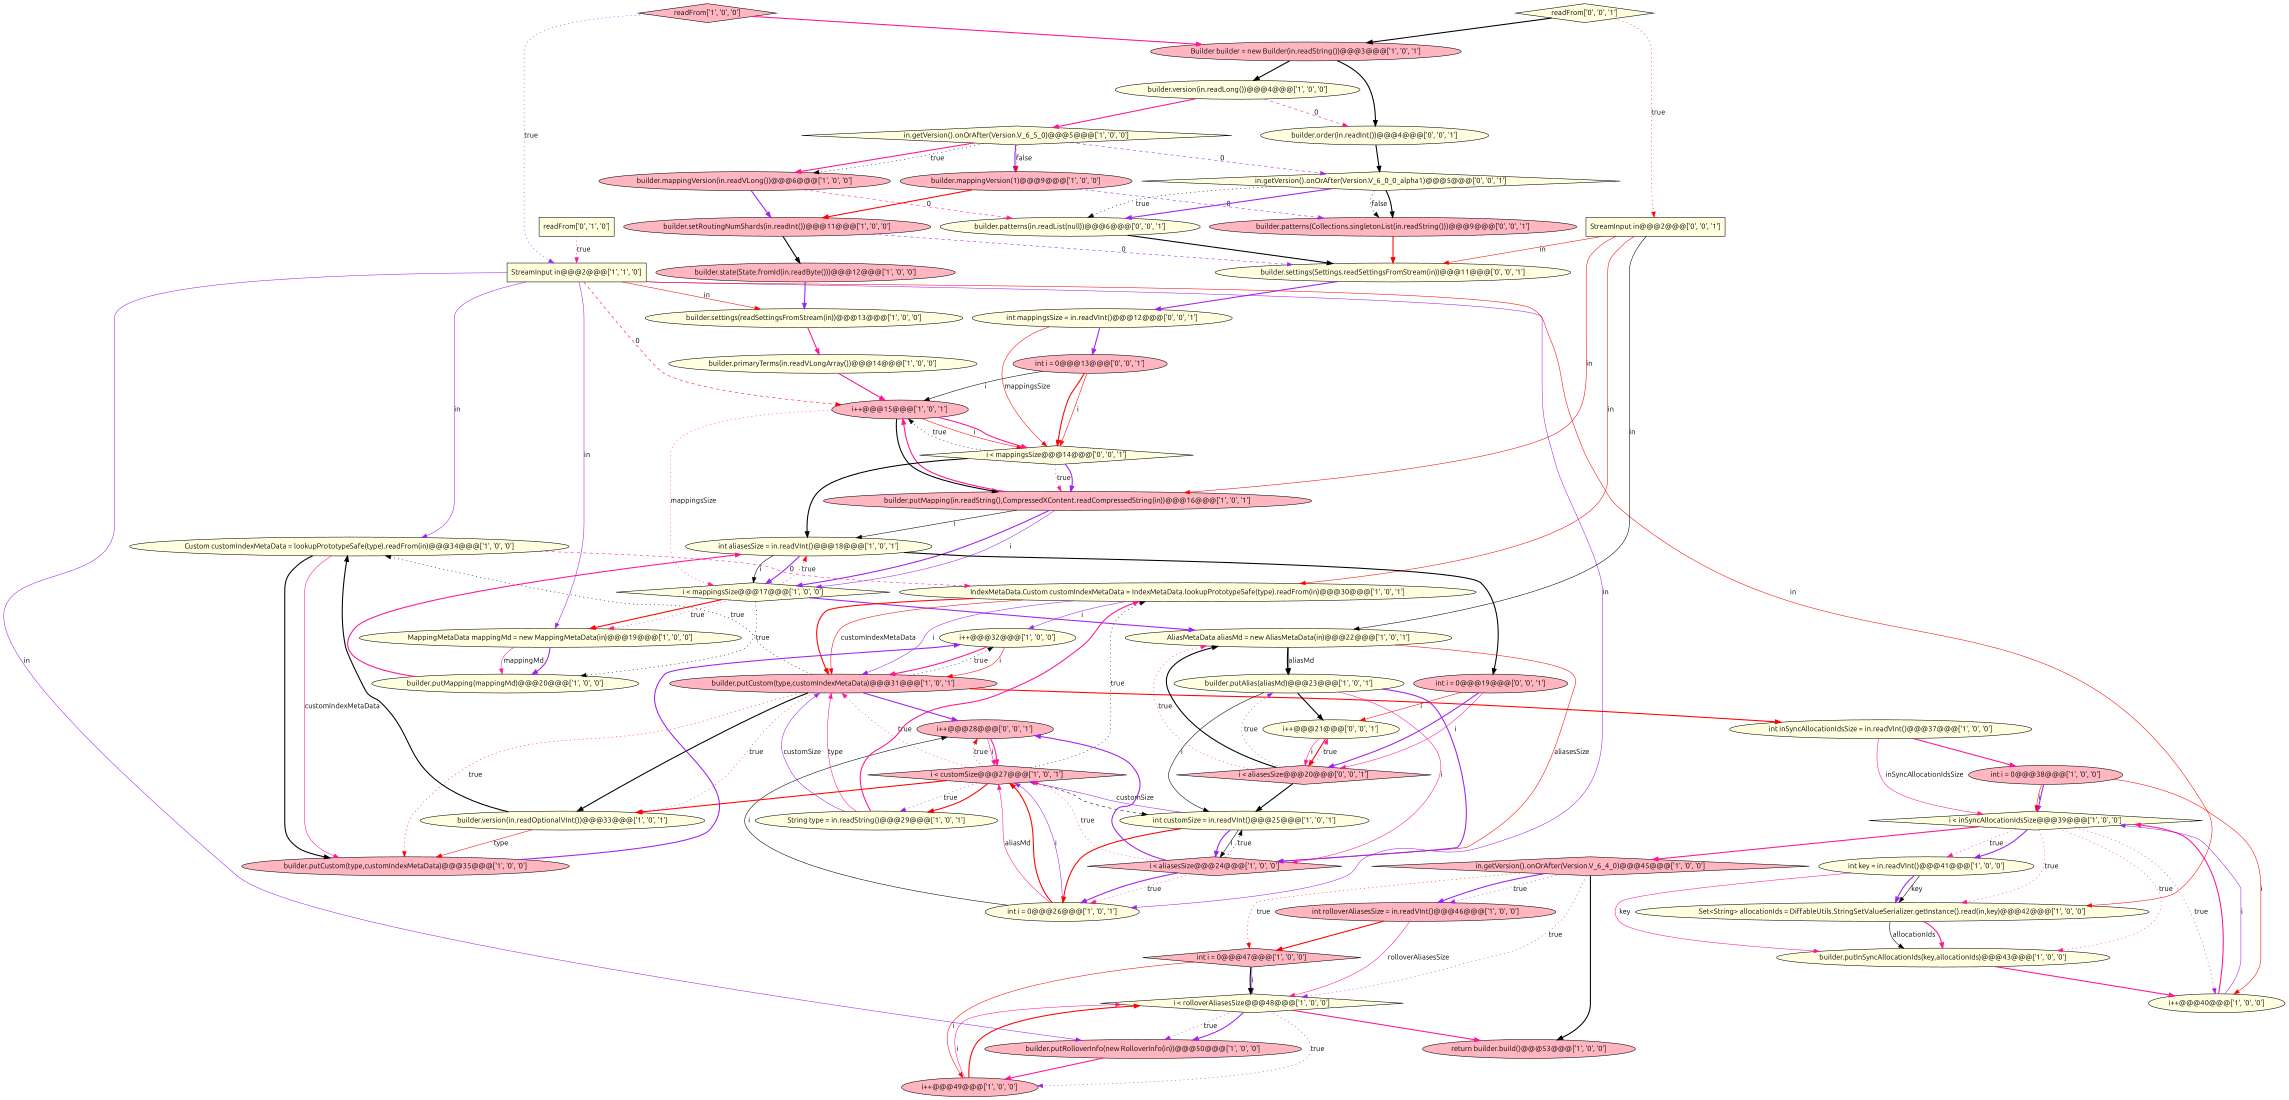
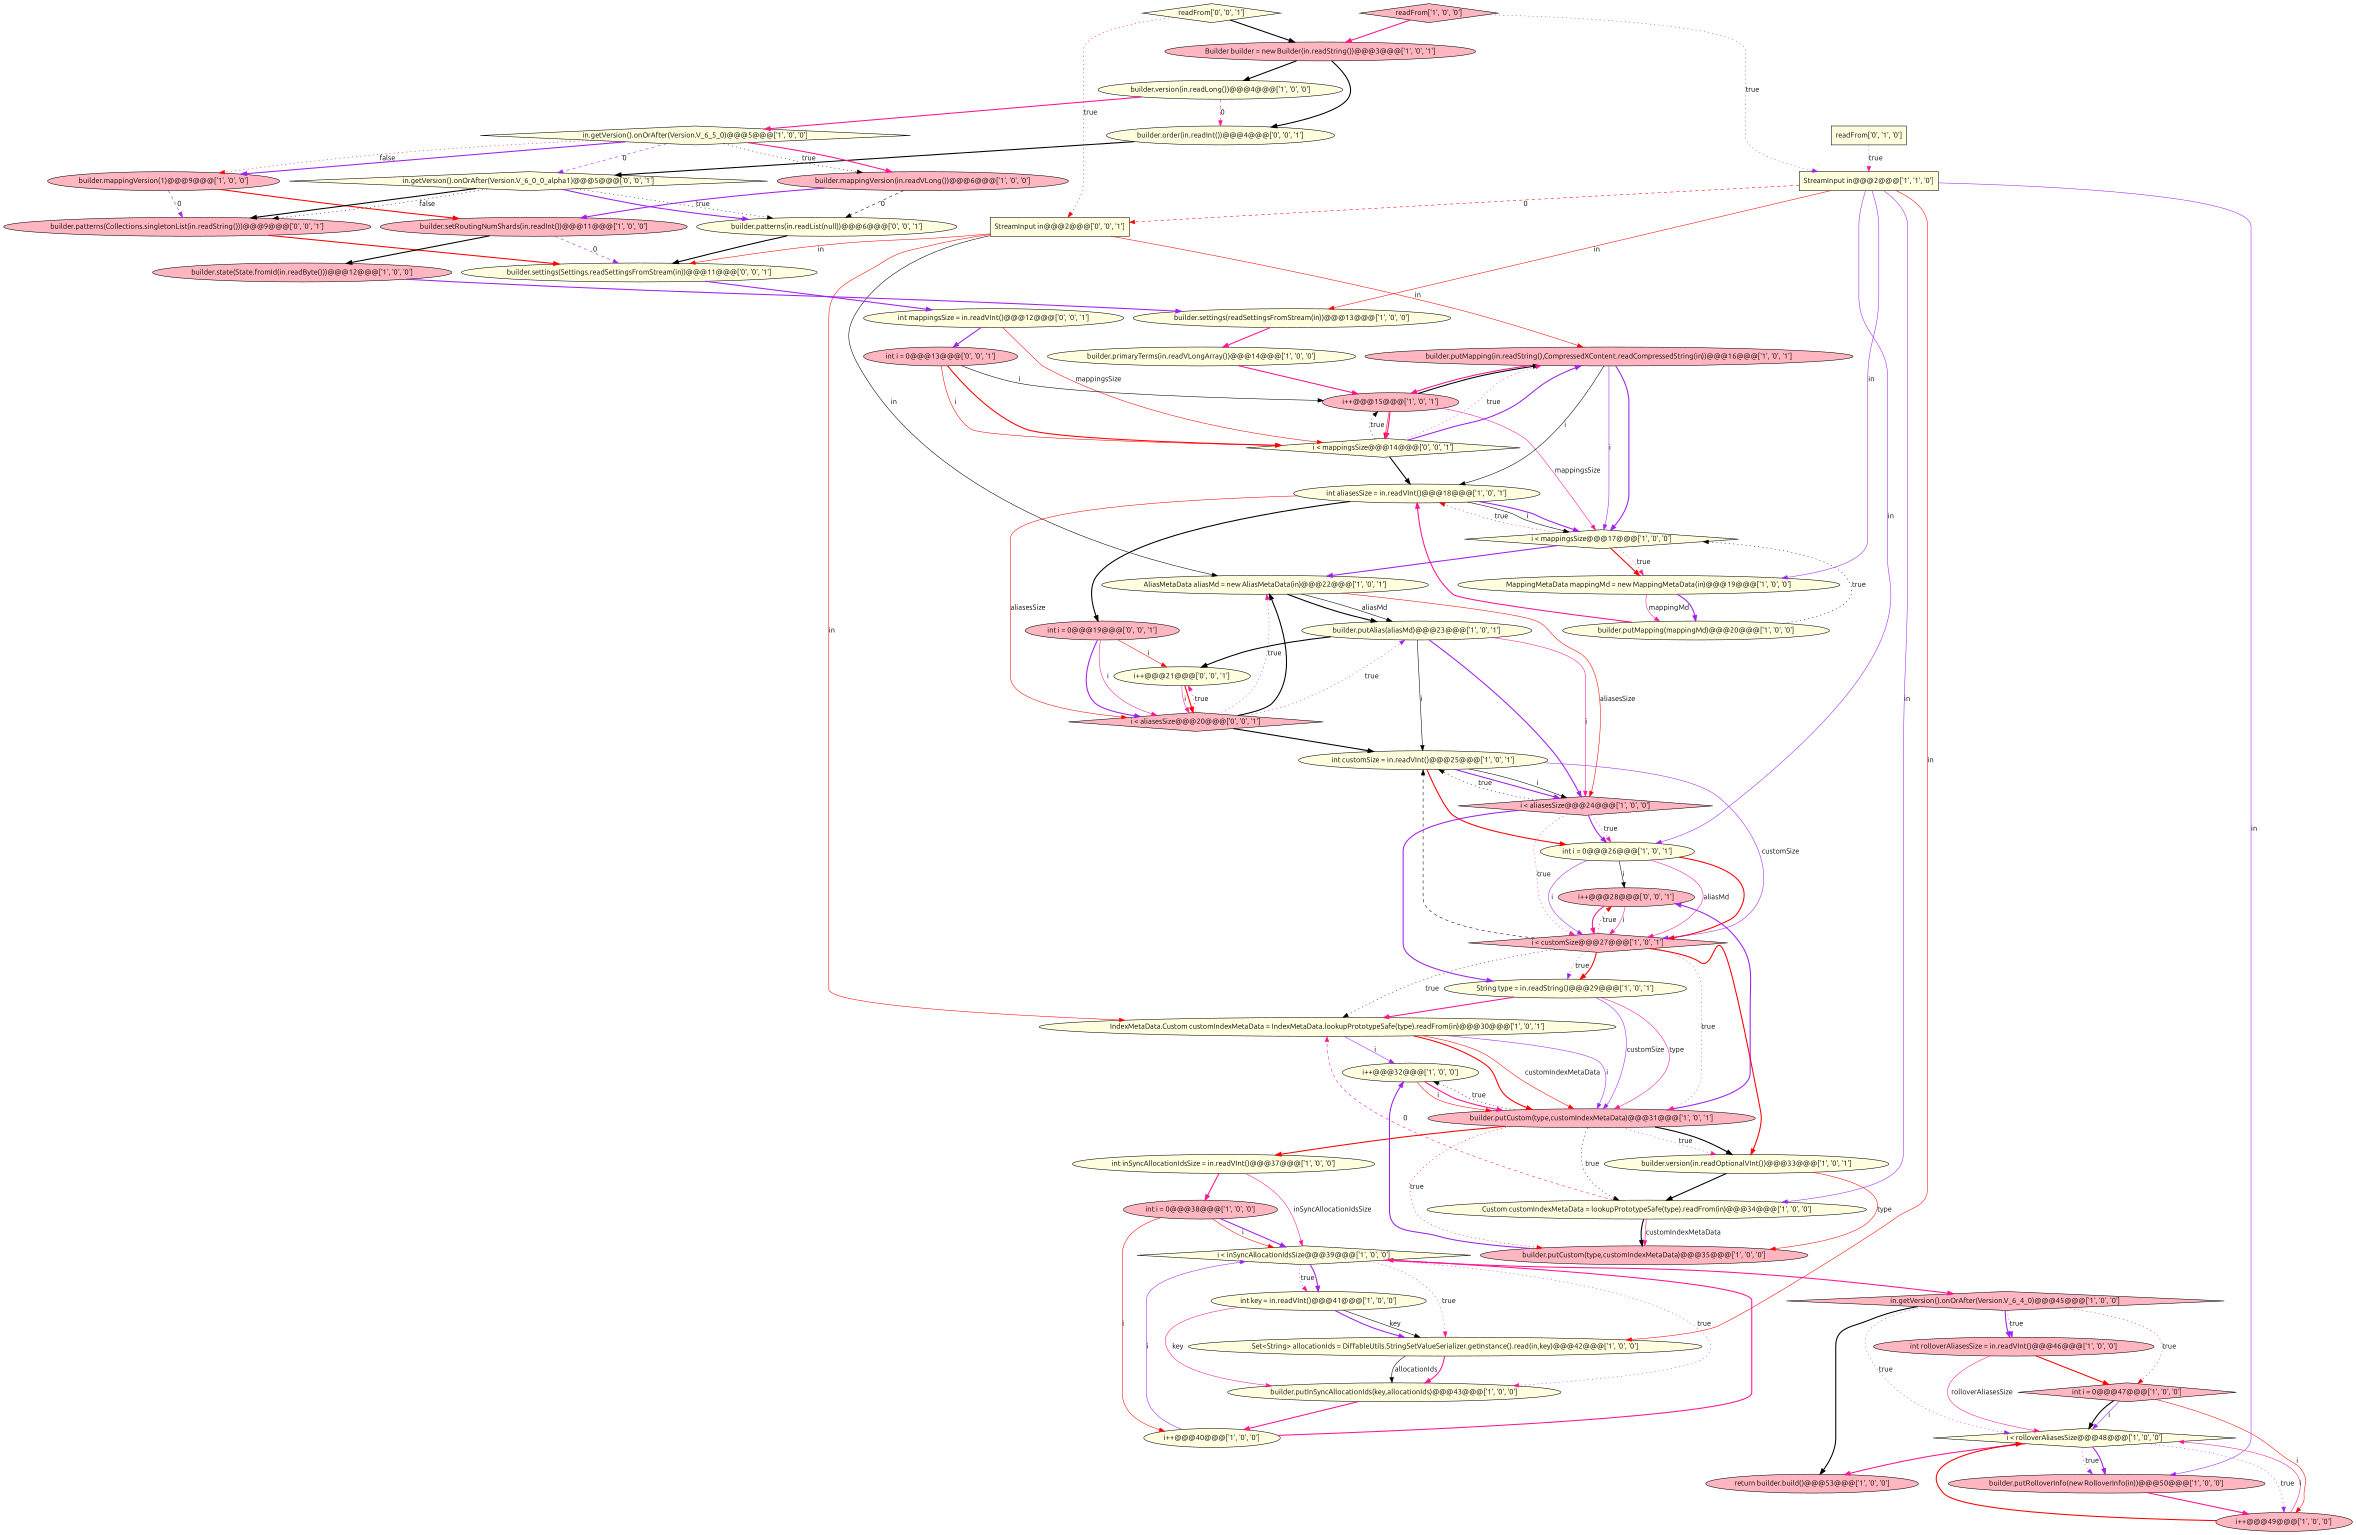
edge "builder.mappingVersion(in.readVLong())@@@6@@@['1', '0', '0']" -> "builder.patterns(in.readList(null))@@@6@@@['0', '0', '1']": color deeppink -> black
edge "StreamInput in@@@2@@@['1', '1', '0']" -> "i++@@@15@@@['1', '0', '1']": now "StreamInput in@@@2@@@['1', '1', '0']" -> "StreamInput in@@@2@@@['0', '0', '1']"
edge "i++@@@15@@@['1', '0', '1']" -> "i < mappingsSize@@@17@@@['1', '0', '0']": style dotted -> solid
edge "int aliasesSize = in.readVInt()@@@18@@@['1', '0', '1']" -> "i < aliasesSize@@@20@@@['0', '0', '1']": added, label "aliasesSize"
edge "i < mappingsSize@@@17@@@['1', '0', '0']" -> "builder.putMapping(mappingMd)@@@20@@@['1', '0', '0']": reversed
edge "i < aliasesSize@@@24@@@['1', '0', '0']" -> "i++@@@28@@@['0', '0', '1']": now "i < aliasesSize@@@24@@@['1', '0', '0']" -> "String type = in.readString()@@@29@@@['1', '0', '1']"
edge "i < inSyncAllocationIdsSize@@@39@@@['1', '0', '0']" -> "i++@@@40@@@['1', '0', '0']": removed, label "true"
